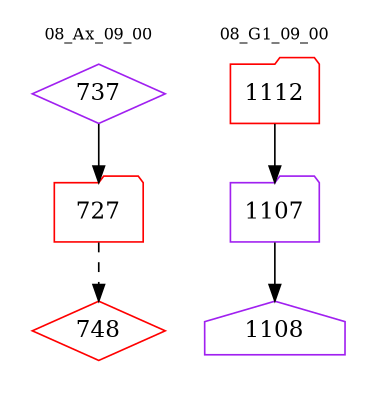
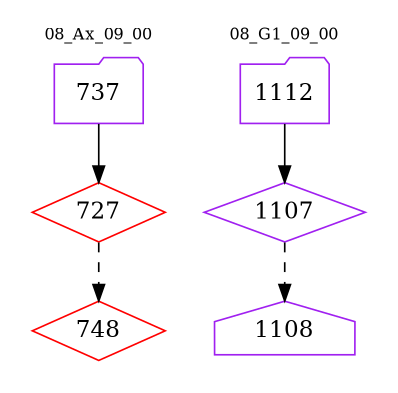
node "737": shape diamond -> folder
node "1112": color red -> purple
node "727": shape folder -> diamond
node "1107": shape folder -> diamond
edge "1107" -> "1108": style solid -> dashed
